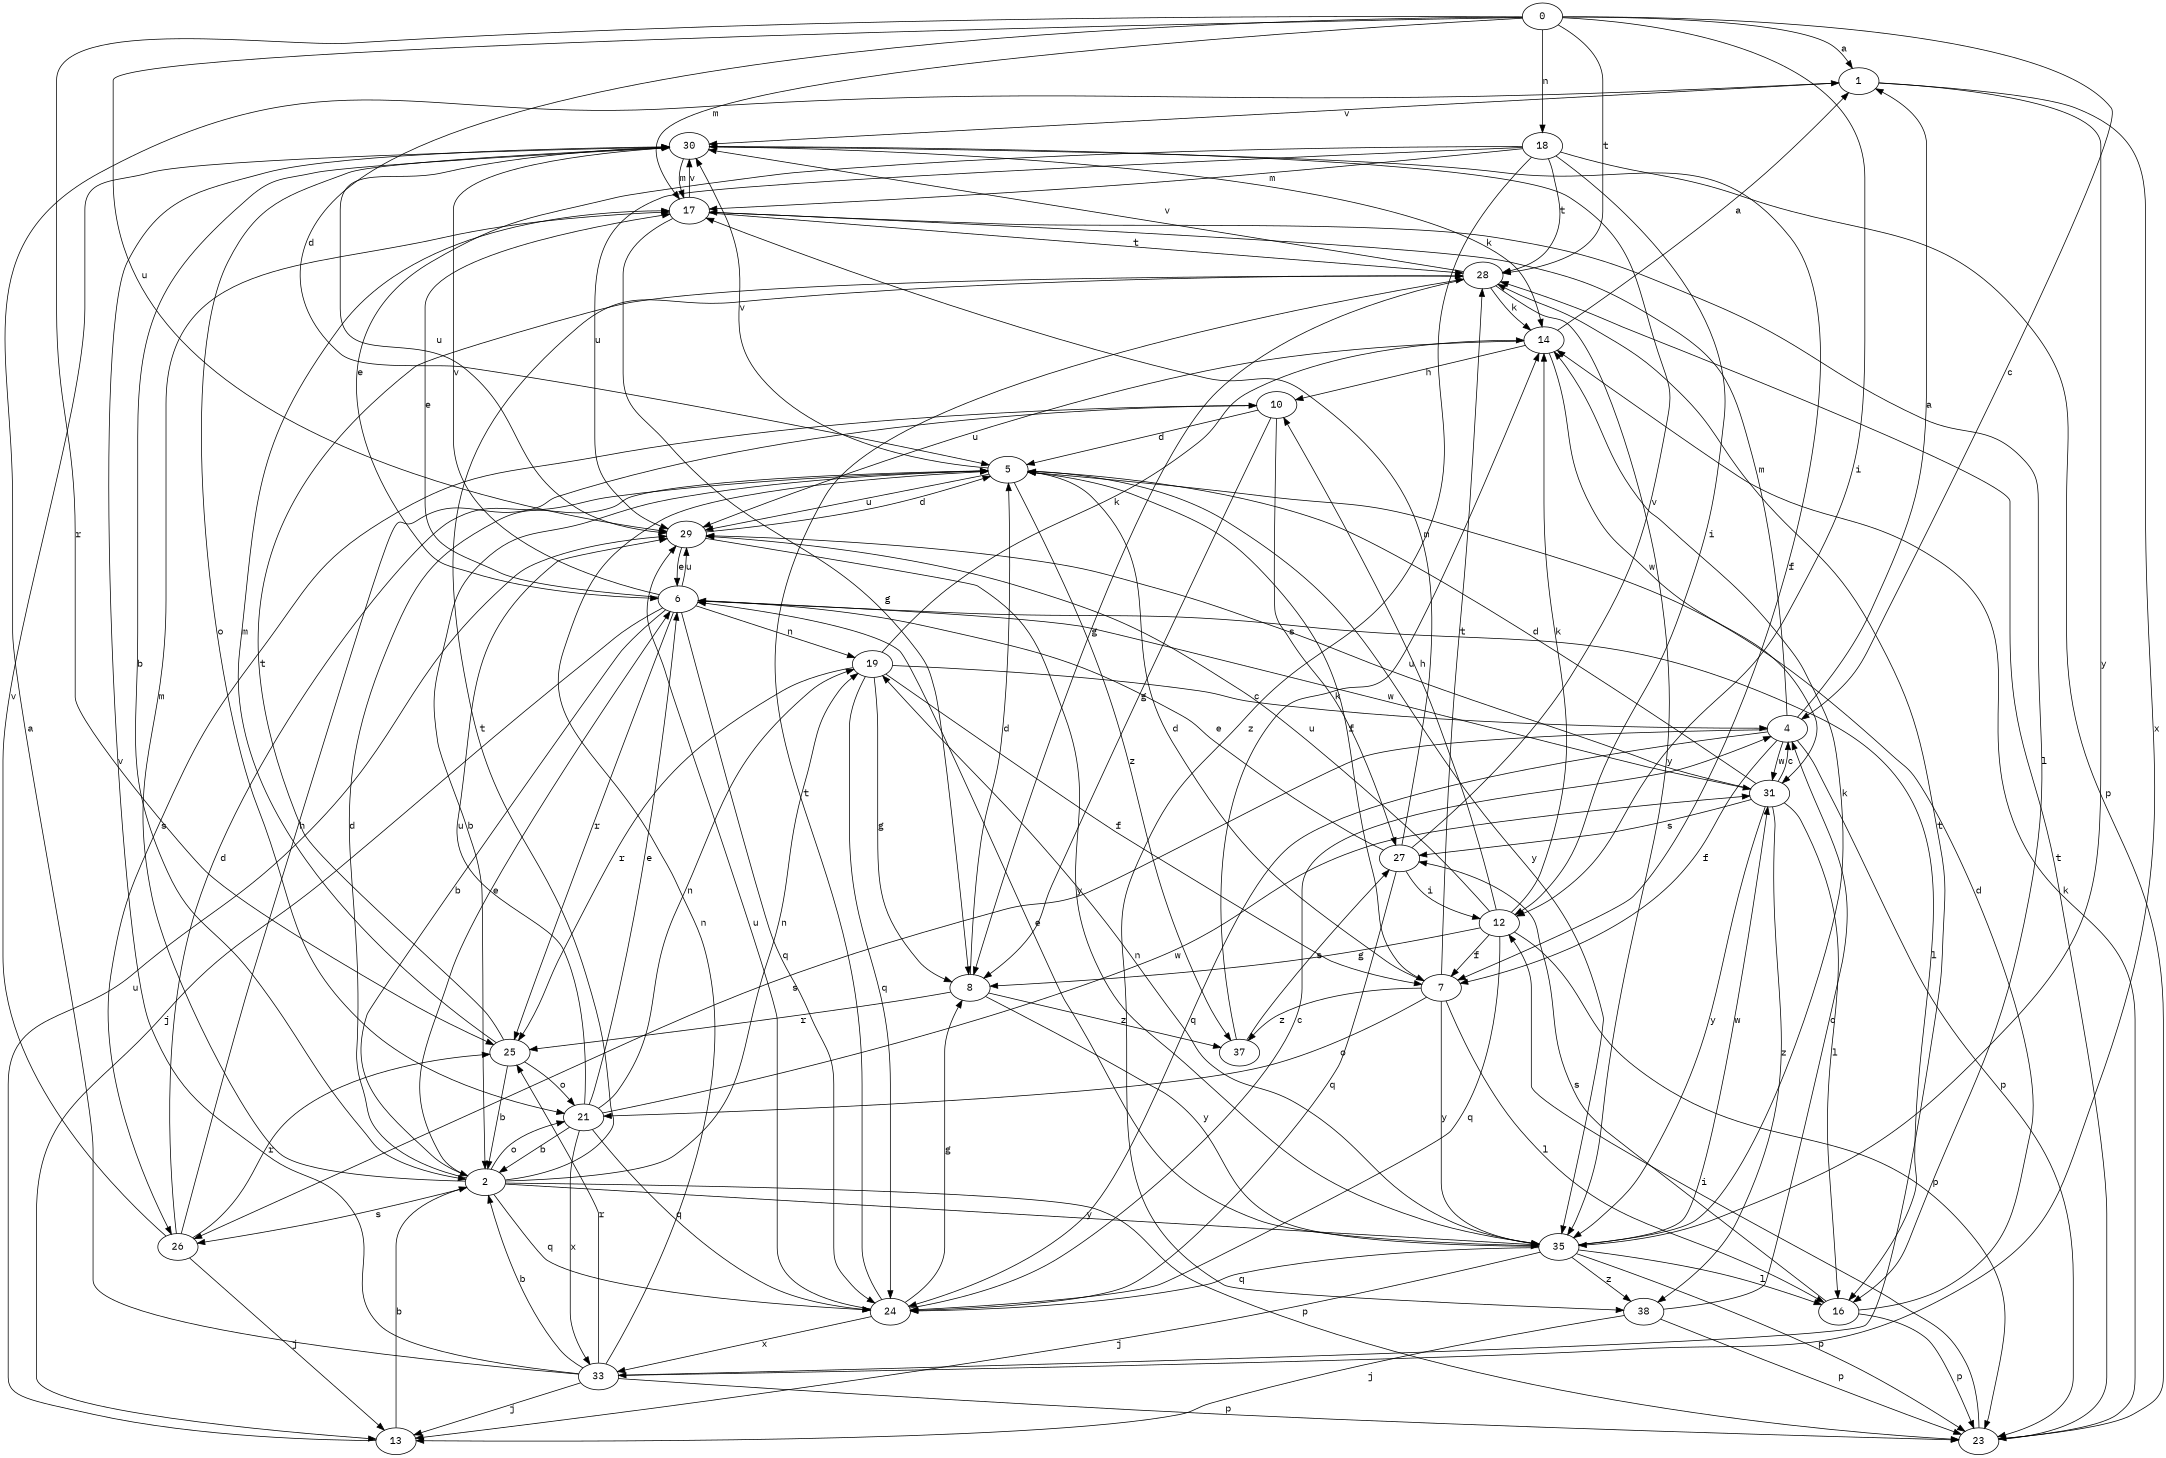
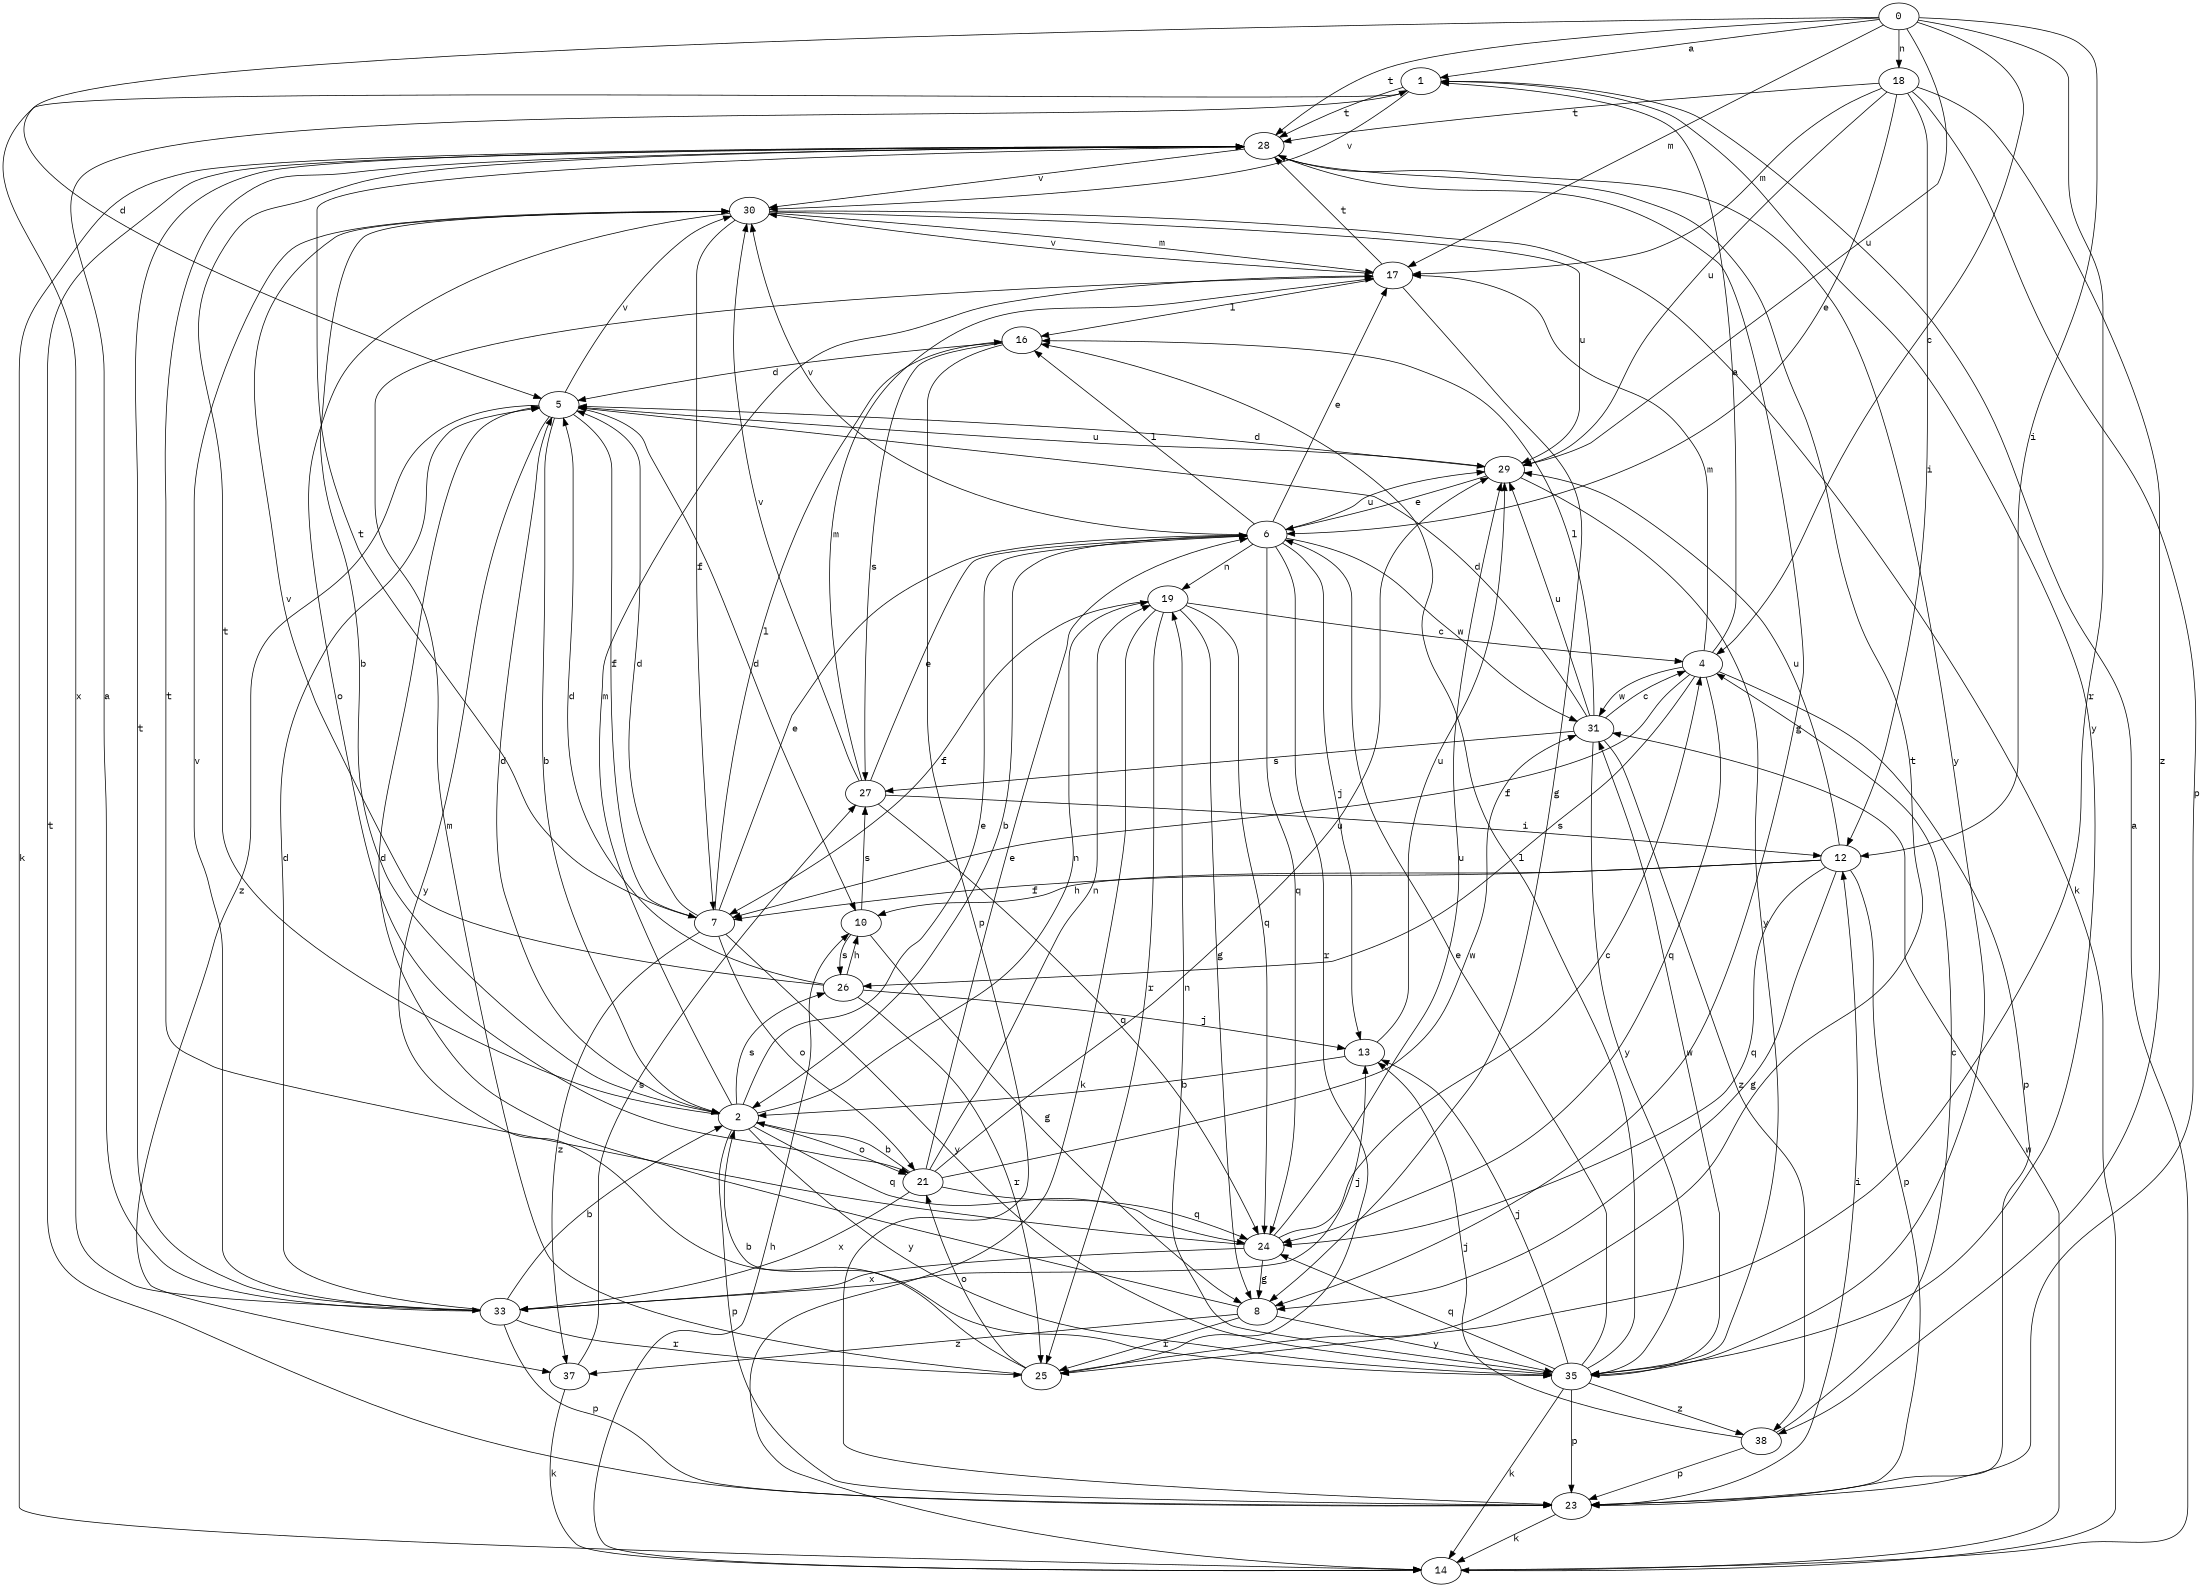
edge "1" -> "28": added, label "t"
edge "14" -> "29": removed, label "u"
edge "10" -> "5": reversed
edge "7" -> "6": added, label "e"
edge "12" -> "14": removed, label "k"
edge "33" -> "5": label "n" -> "d"
